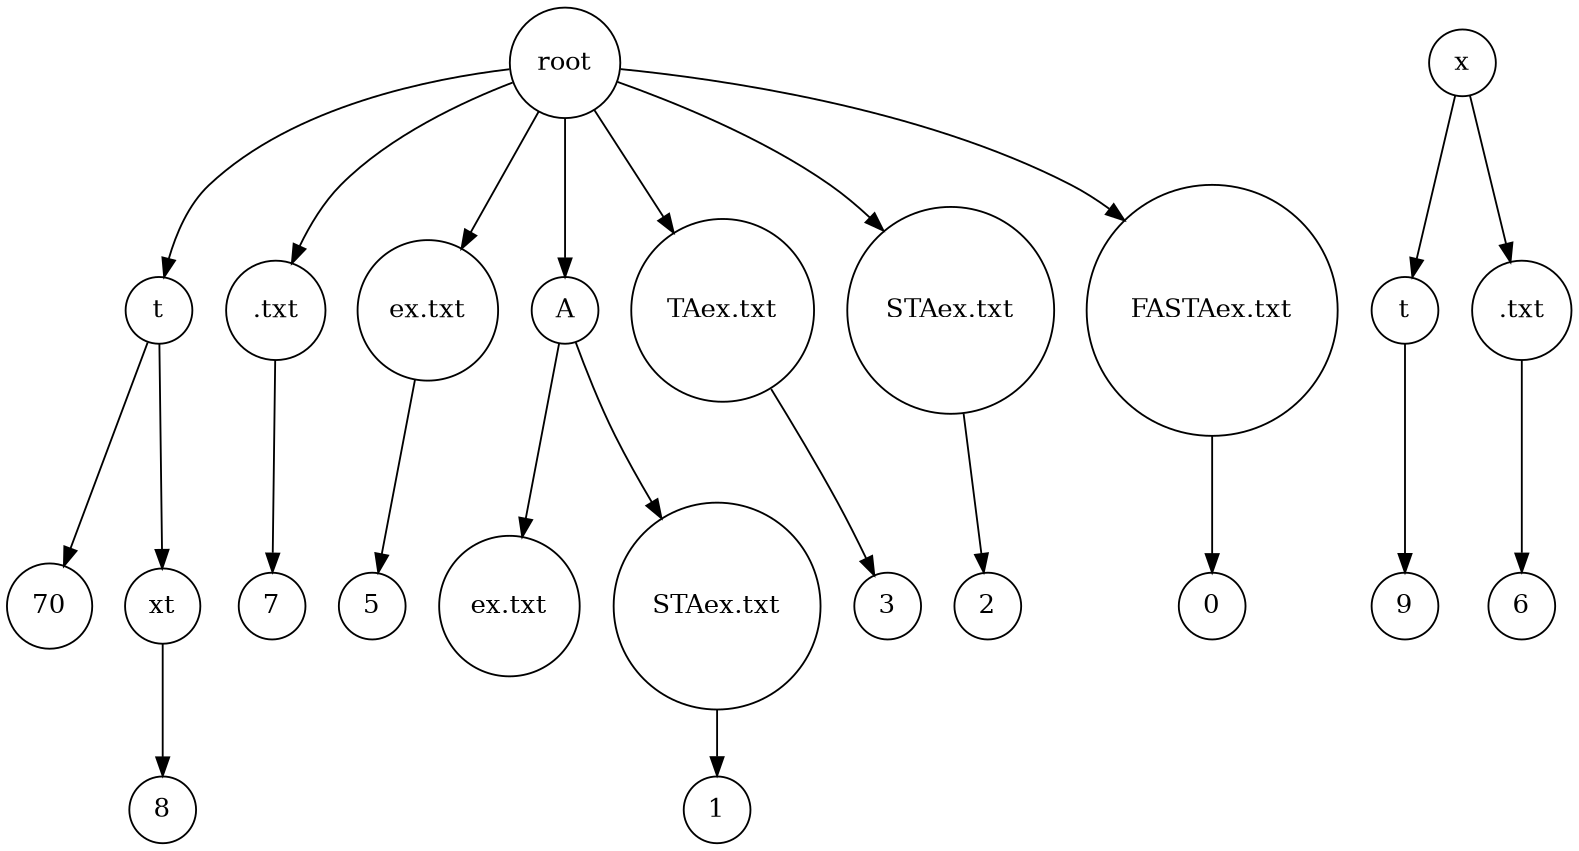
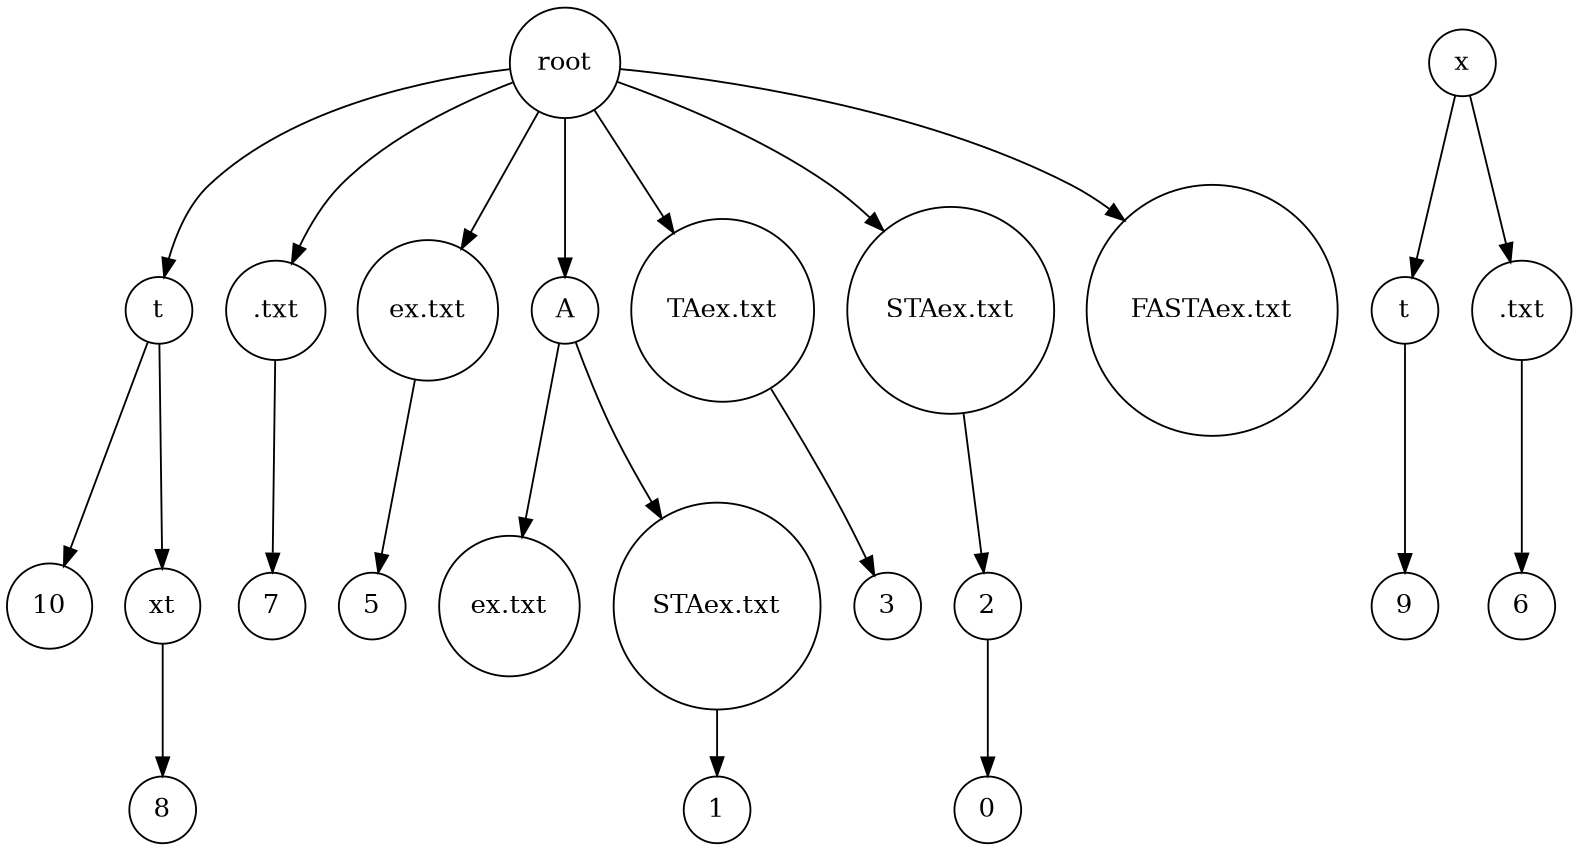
edge "FASTAex.txt" -> "0": now "2" -> "0"
node "70": label "70" -> "10"
